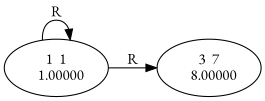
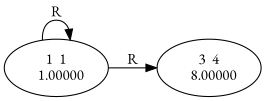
node "3  7 8.00000": label "3  7 8.00000" -> "3  4 8.00000"
